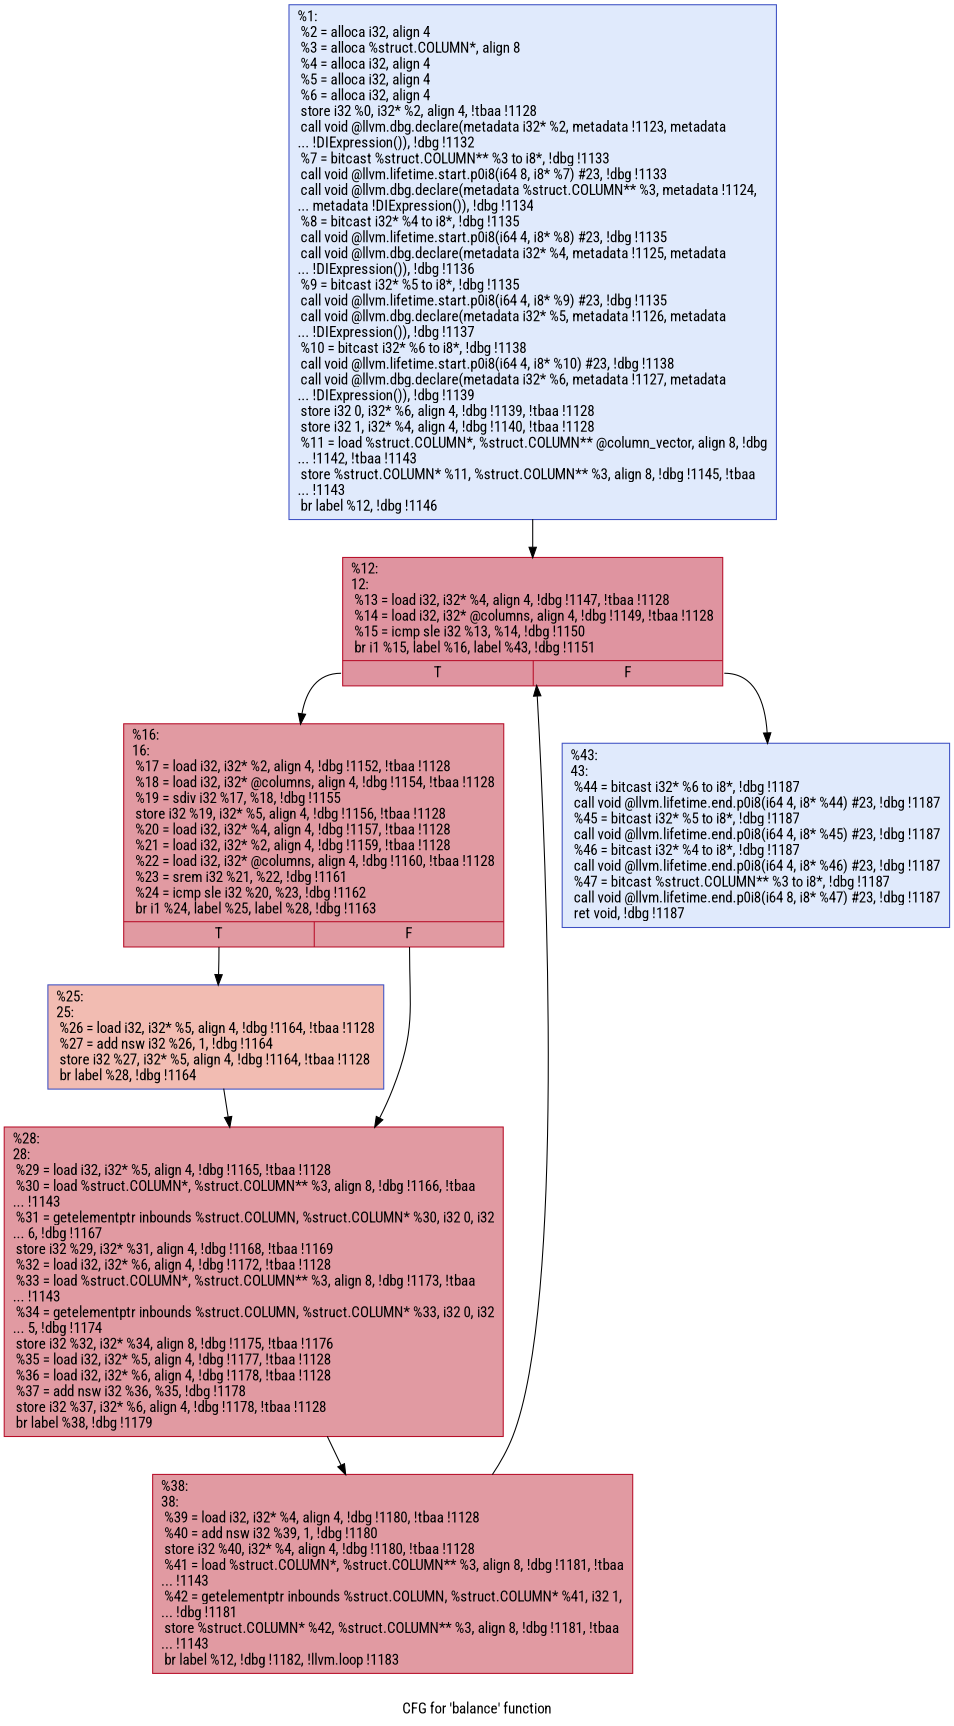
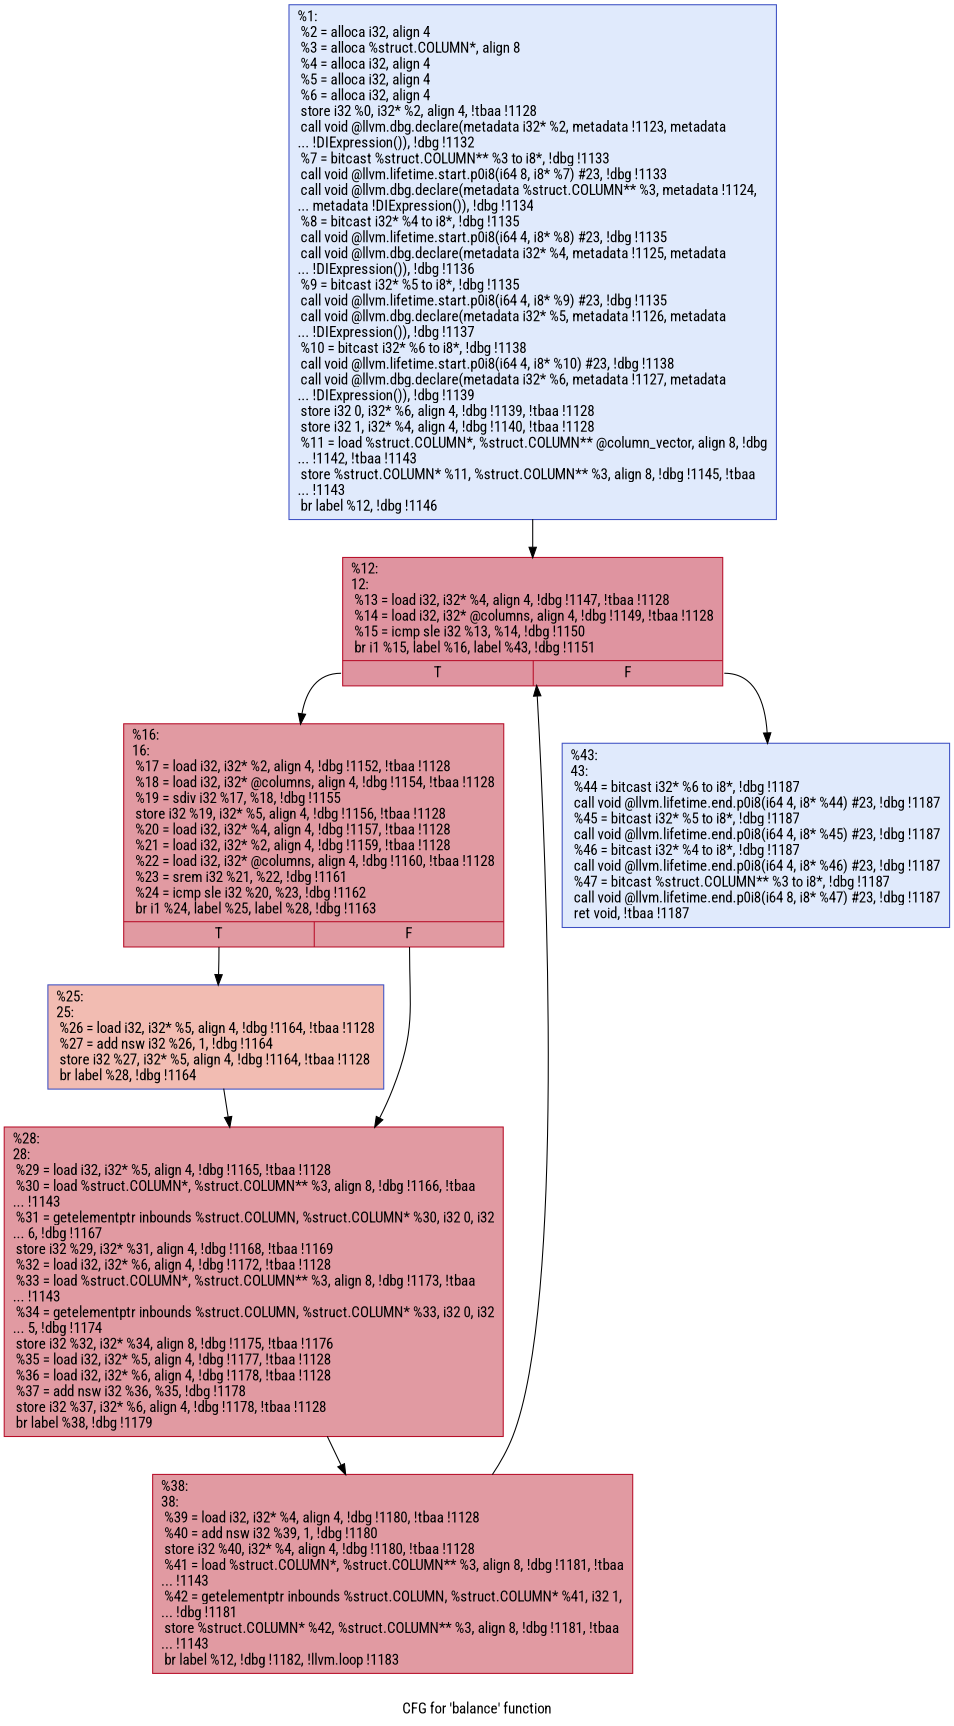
node "%43:": text "ret void, !dbg !1187" -> "ret void, !tbaa !1187"
